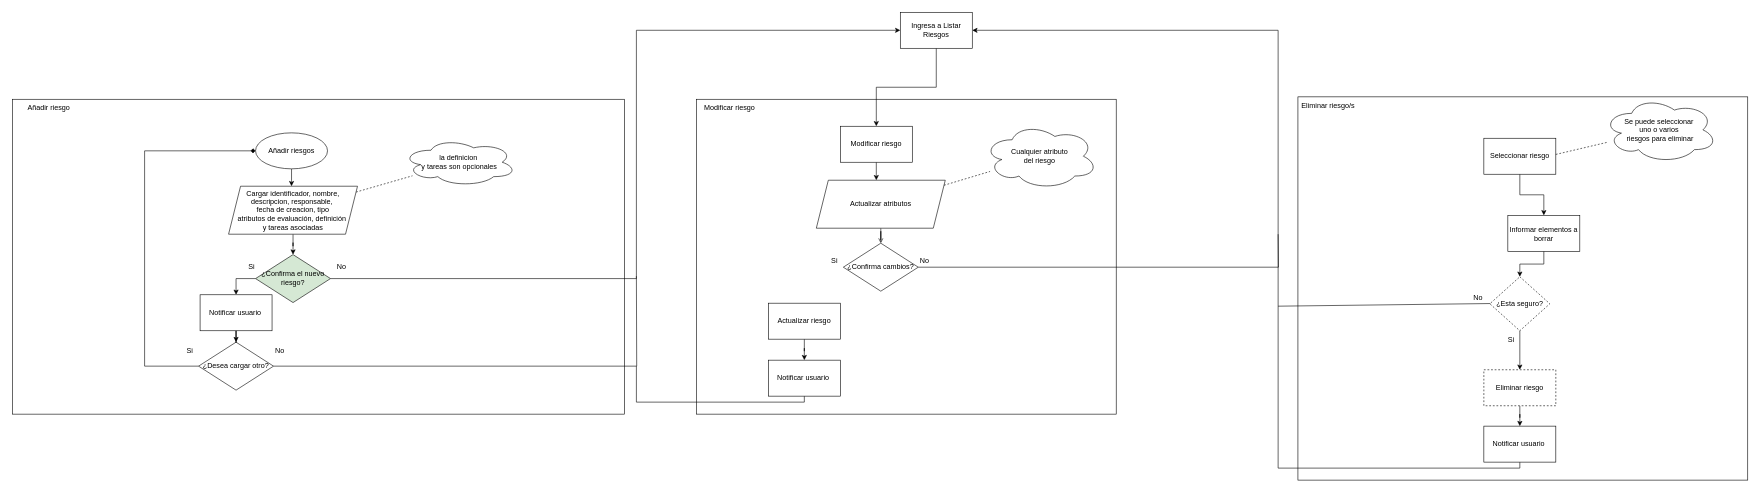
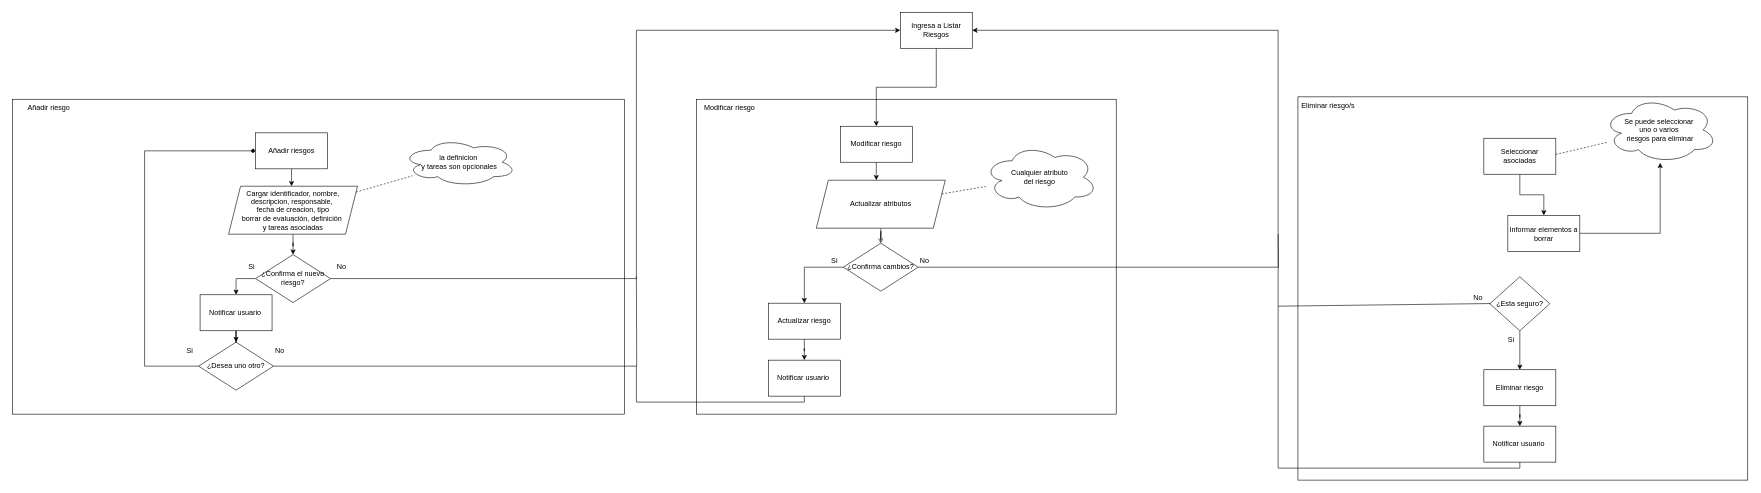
node "Añadir riesgos": shape ellipse -> rectangle
node "Cualquier atributo del riesgo": moved (1041, 156) -> (1041, 177)
node "Seleccionar riesgo": label "Seleccionar riesgo" -> "Seleccionar asociadas"
node "Cargar identificador, nombre, descripcion, responsable, fecha de creacion, tipo atributos de evaluación, definición y tareas asociadas": label "Cargar identificador, nombre, descripcion, responsable, fecha de creacion, tipo atributos de evaluación, definición y tareas asociadas" -> "Cargar identificador, nombre, descripcion, responsable, fecha de creacion, tipo borrar de evaluación, definición y tareas asociadas"
edge "Informar elementos a borrar" -> "¿Esta seguro?": now "Informar elementos a borrar" -> "Se puede seleccionar uno o varios riesgos para eliminar"
edge "¿Confirma cambios?" -> "Actualizar riesgo": added
node "¿Confirma el nuevo riesgo?": fillcolor #d5e8d4 -> #ffffff
node "¿Esta seguro?": style dashed -> solid
node "¿Desea cargar otro?": label "¿Desea cargar otro?" -> "¿Desea uno otro?"
node "Eliminar riesgo": style dashed -> solid
